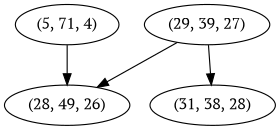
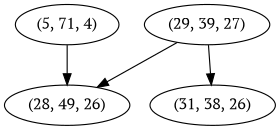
node "(31, 38, 28)": label "(31, 38, 28)" -> "(31, 38, 26)"
